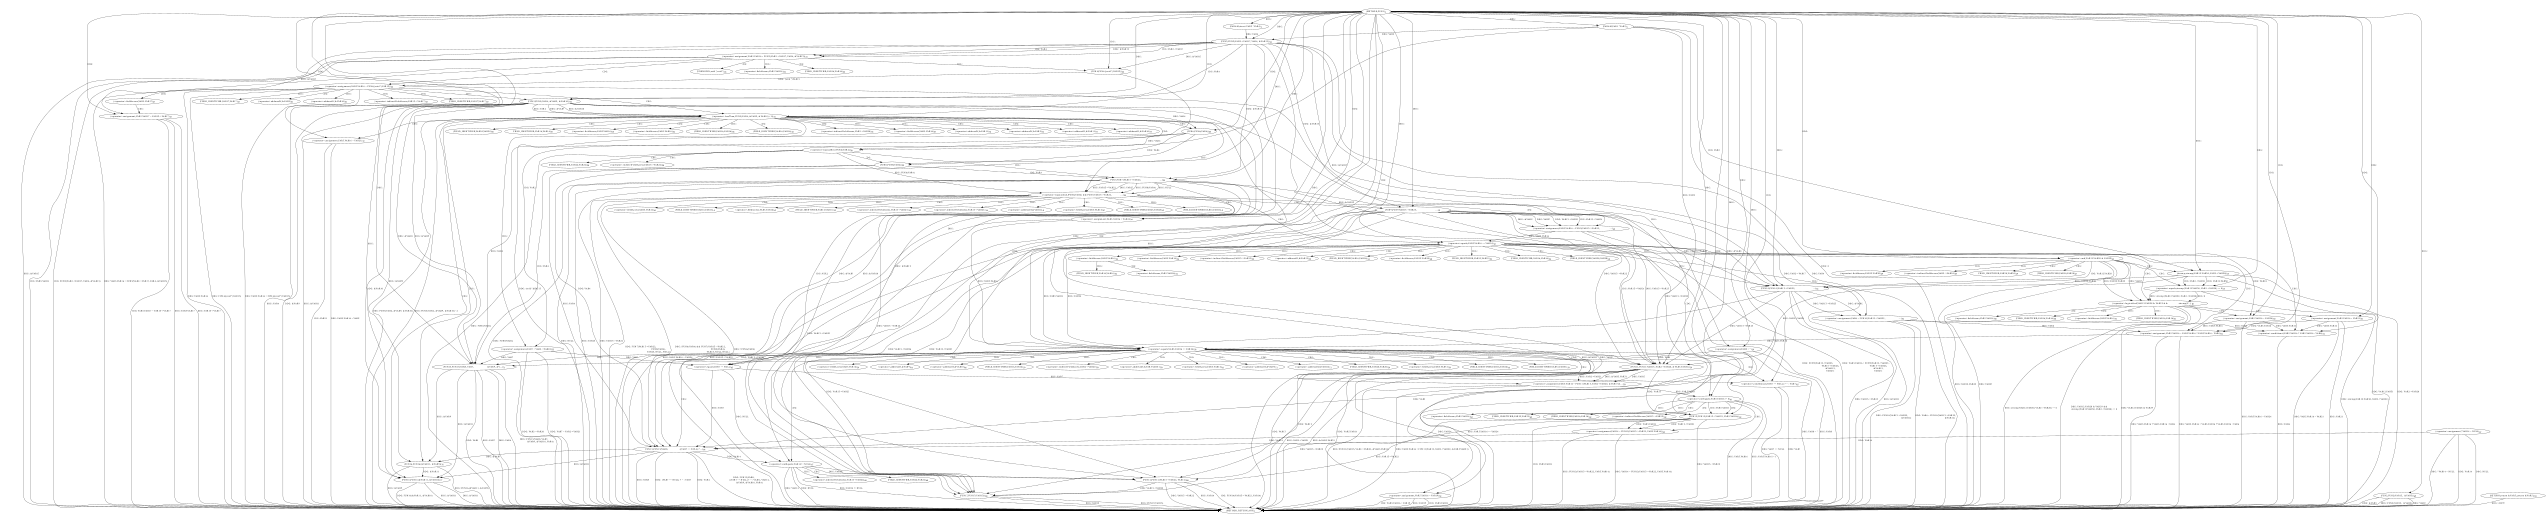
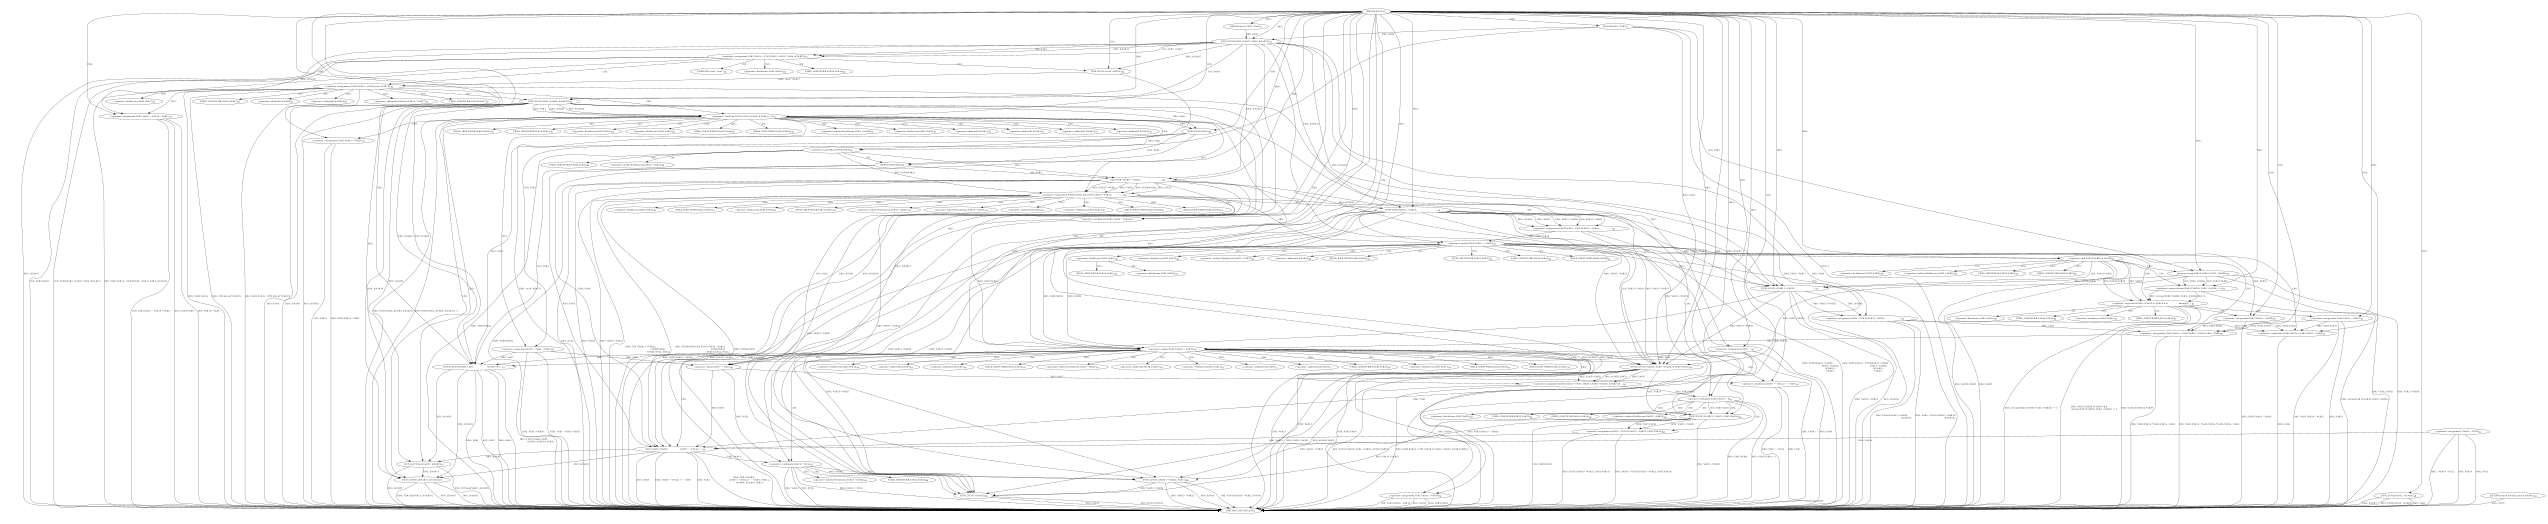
edge "(<operator>.fieldAccess,VAR5.VAR17)" -> "(<operator>.assignment,VAR5.VAR17 = VAR13->VAR17)": now "(<operator>.assignment,VAR5.VAR16 = FUN4((void *)VAR13))" -> "(<operator>.assignment,VAR5.VAR17 = VAR13->VAR17)"
node "(<operator>.fieldAccess,VAR12.VAR28)": removed
